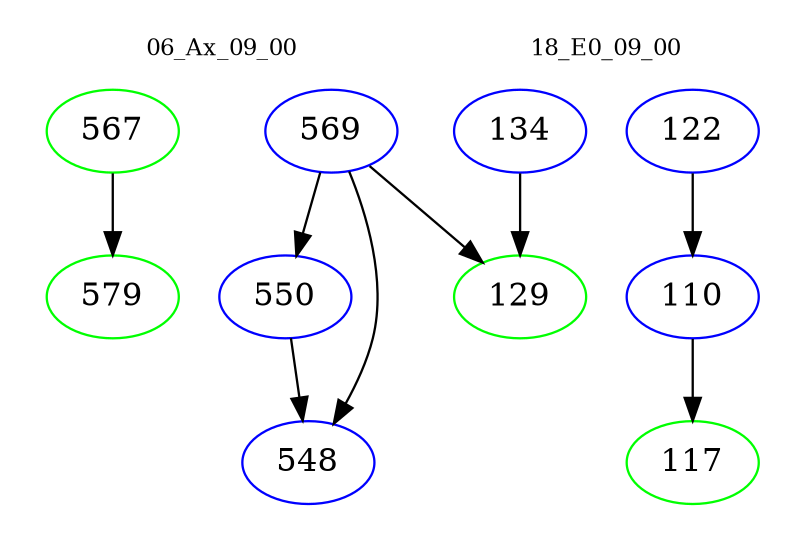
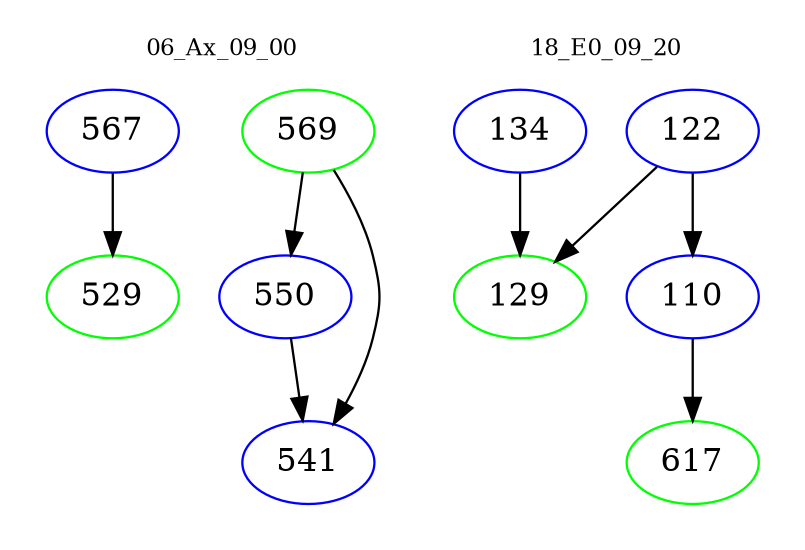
cluster "18_E0_09_00": label "18_E0_09_00" -> "18_E0_09_20"
node "567": color green -> blue
node "569": color blue -> green
edge "569" -> "129": now "122" -> "129"
node "579": label "579" -> "529"
node "548": label "548" -> "541"
node "117": label "117" -> "617"
